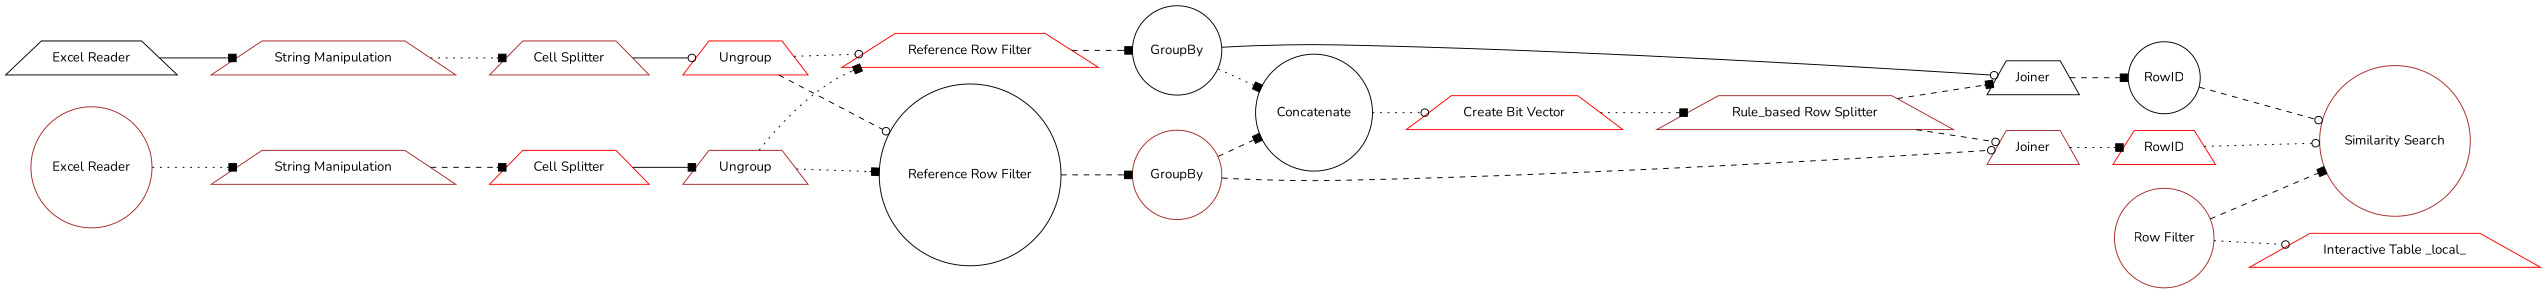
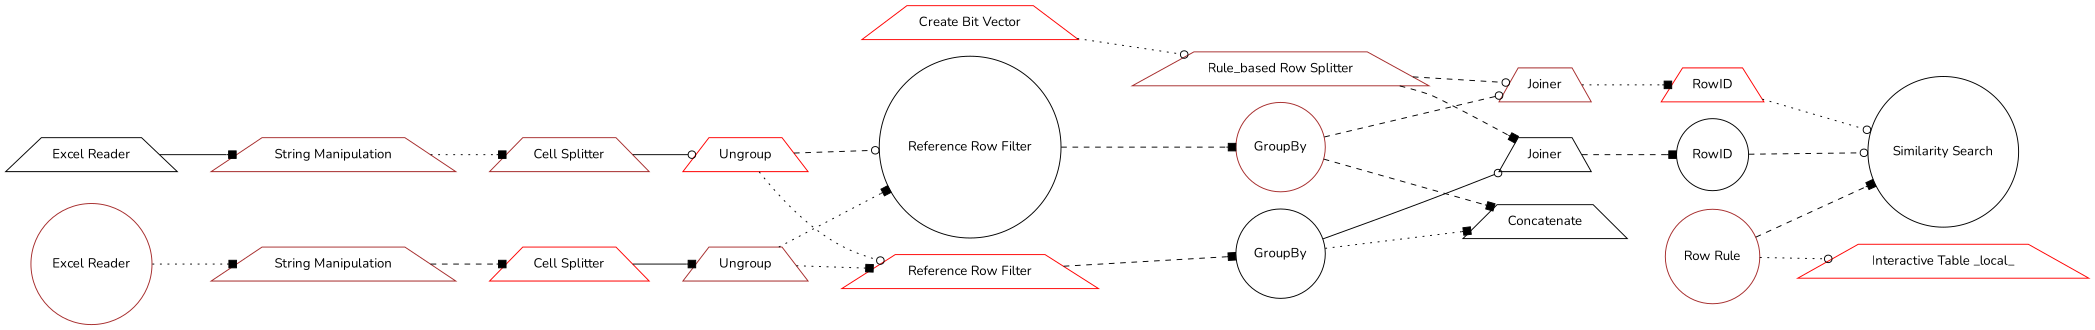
node "Concatenate": shape circle -> trapezium
edge "Concatenate" -> "Create Bit Vector": removed
edge "Create Bit Vector" -> "Rule_based Row Splitter": arrowhead box -> odot
node "Similarity Search": color brown -> black
node "Row Filter": label "Row Filter" -> "Row Rule"
